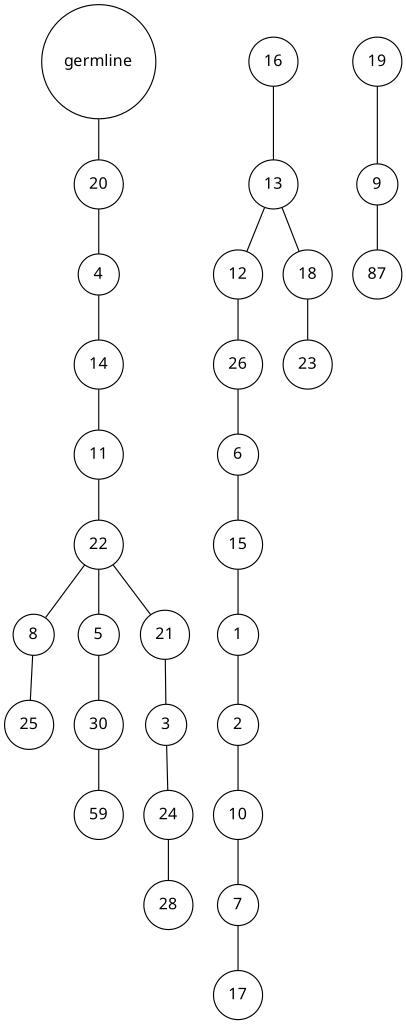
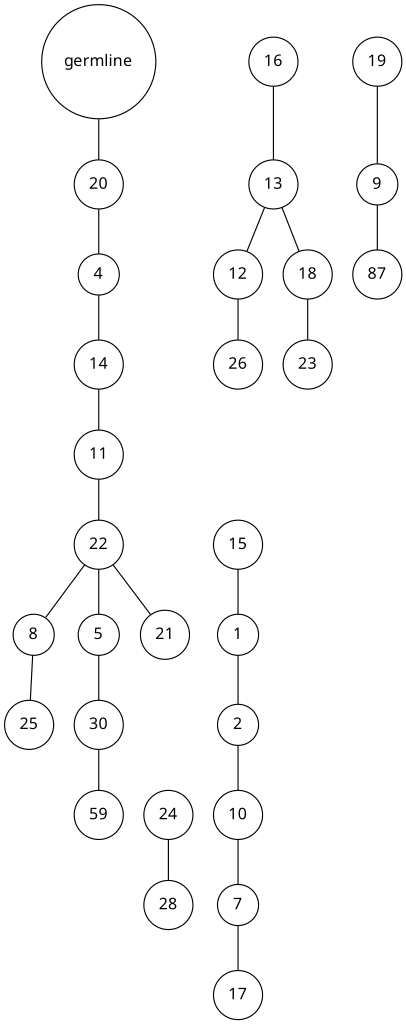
node "6": removed
node "3": removed
